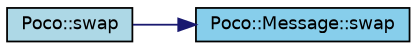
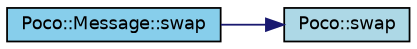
edge "Poco::swap" -> "Poco::Message::swap": reversed
